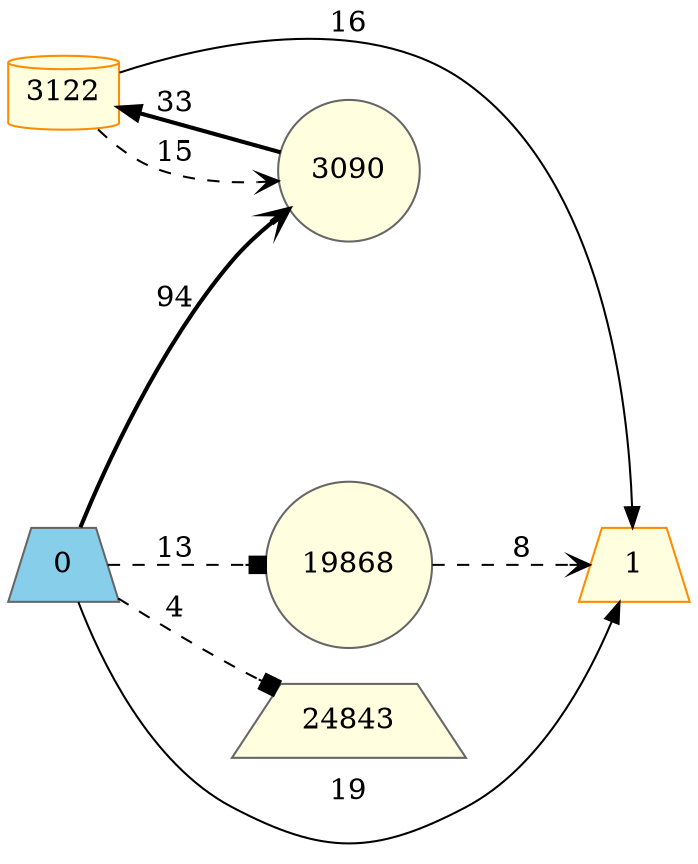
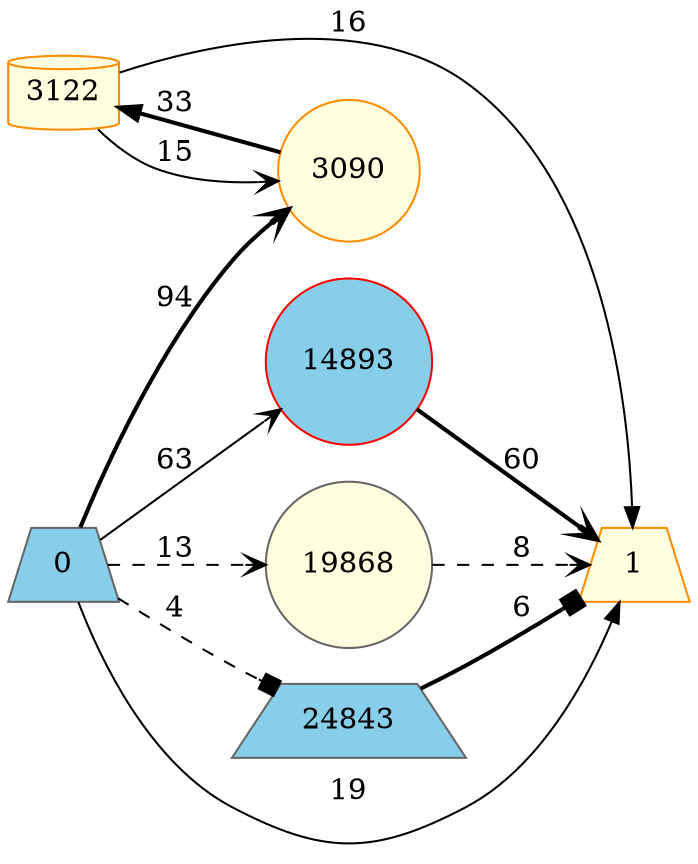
node "3090": color gray40 -> darkorange
edge "3122" -> "3090": style dashed -> solid
node "14893": added
edge "0" -> "19868": arrowhead box -> vee
edge "24843" -> "1": added, label "6"
node "24843": fillcolor lightyellow -> skyblue
